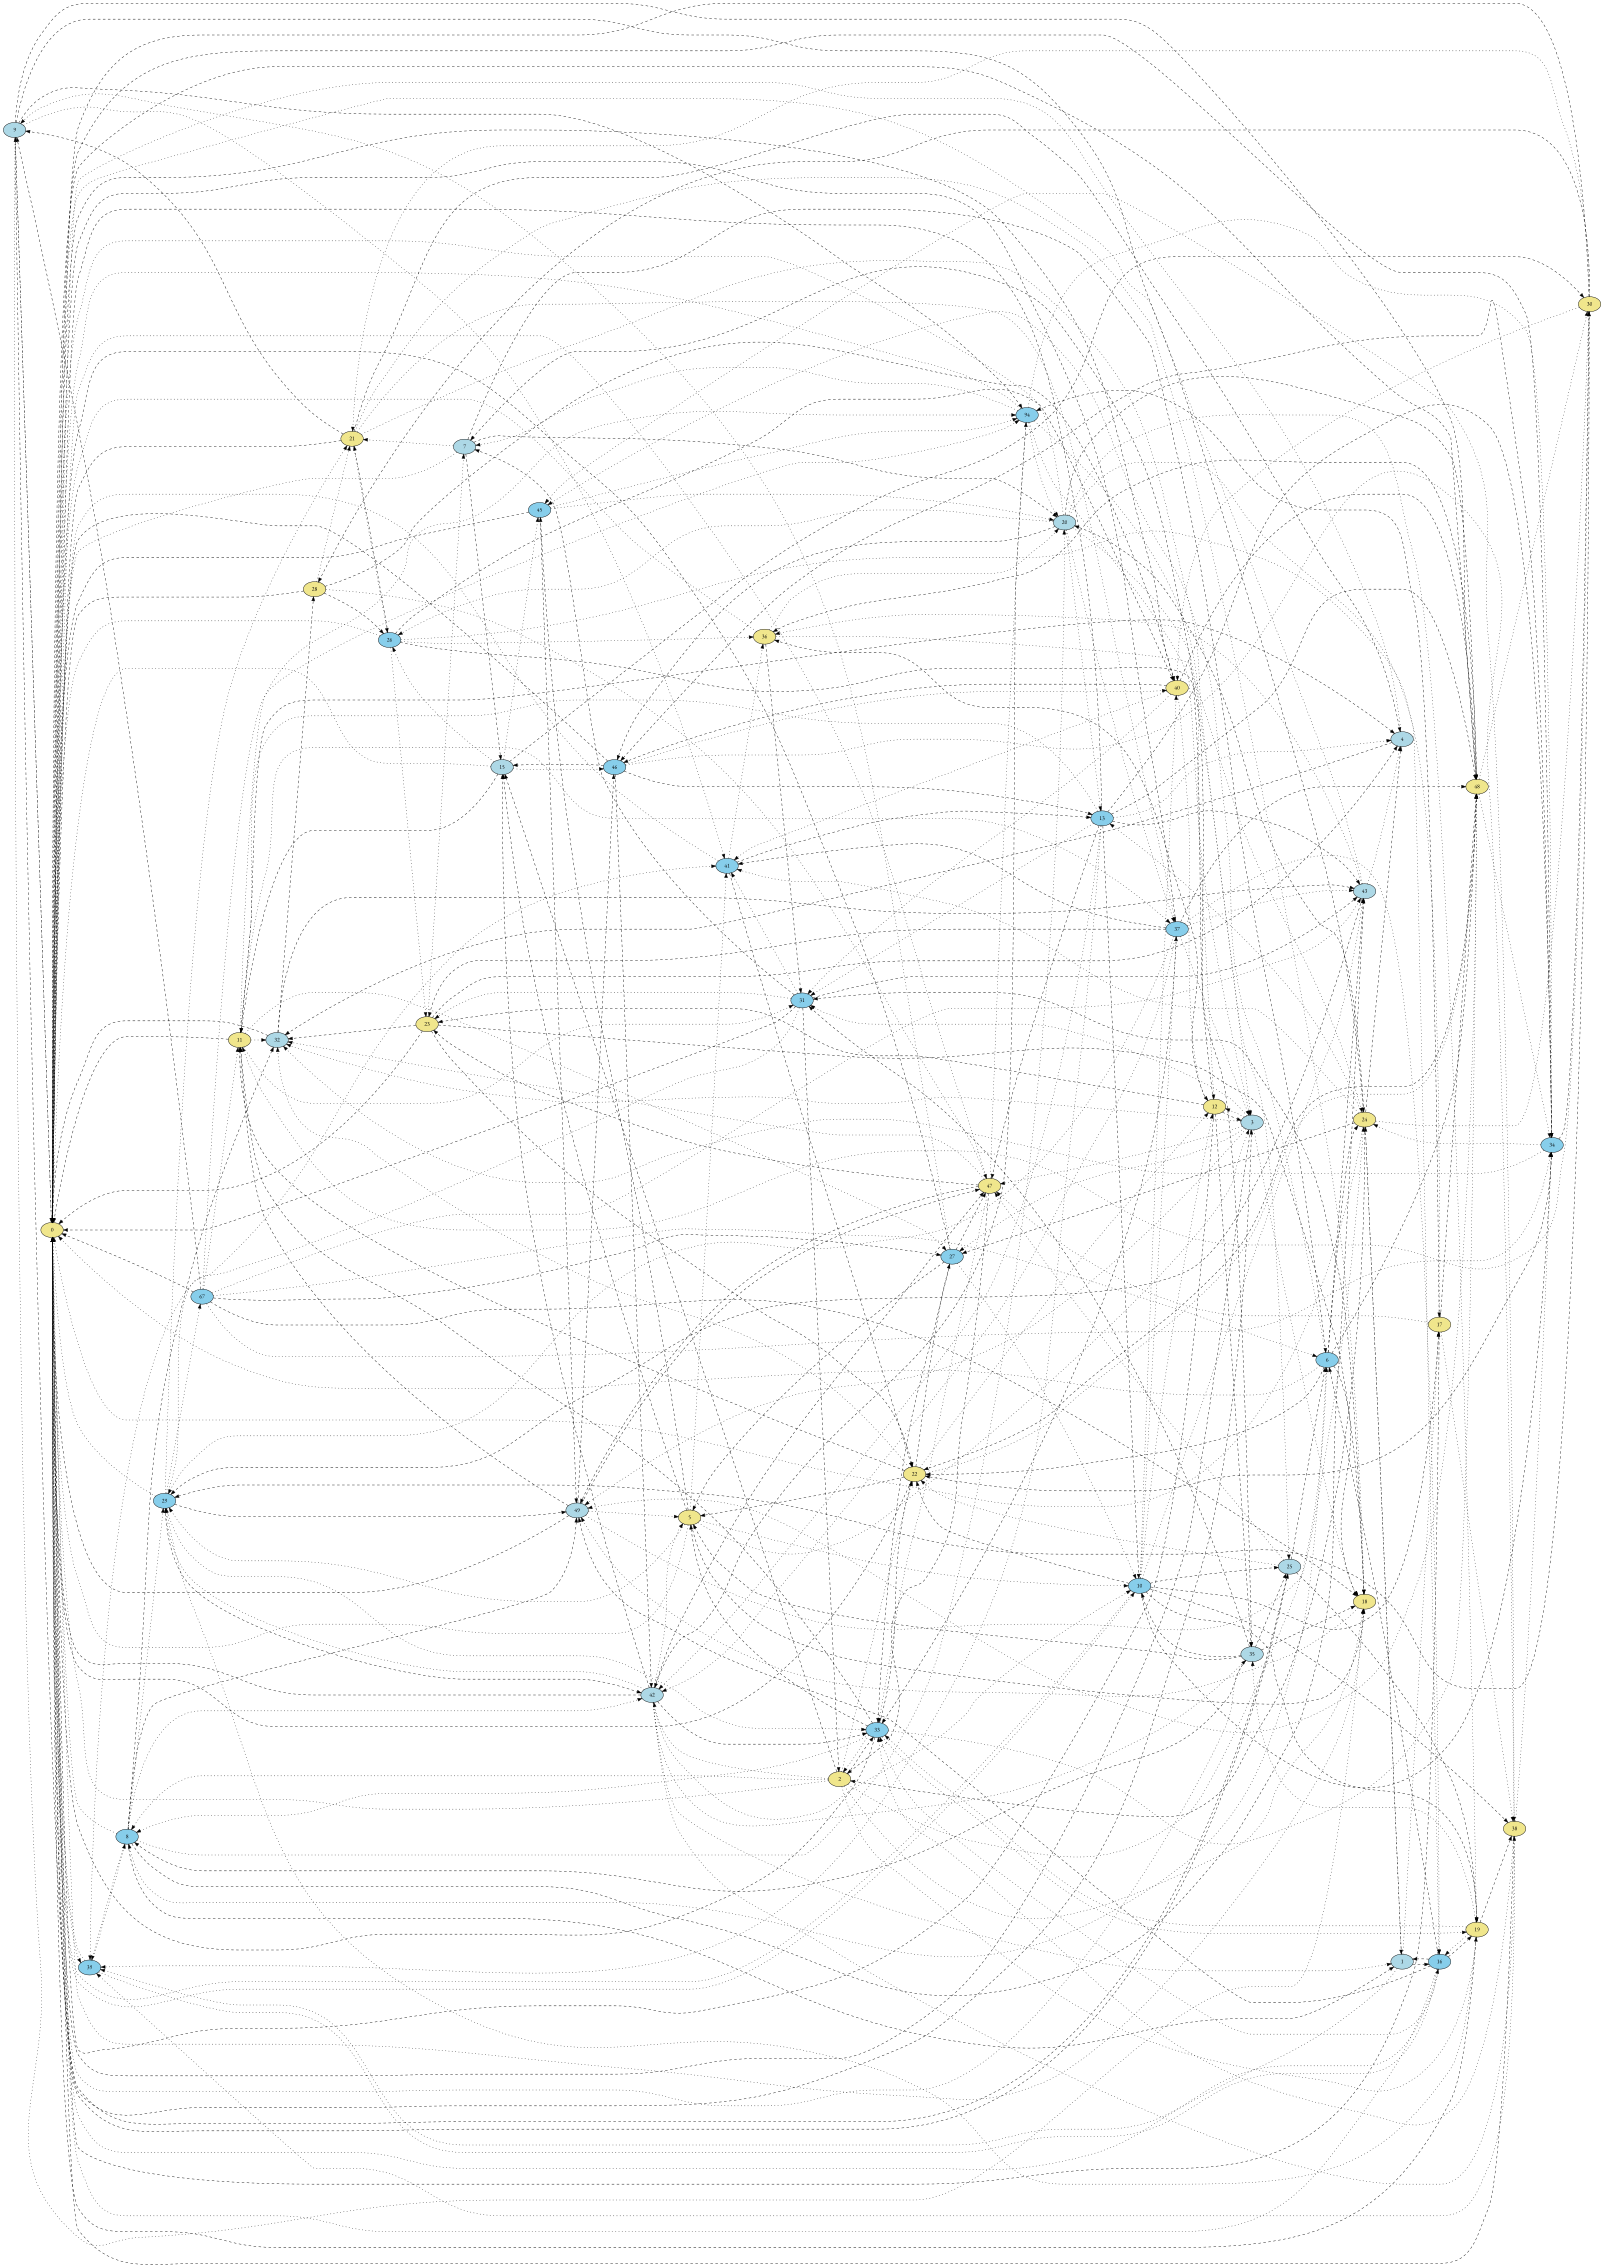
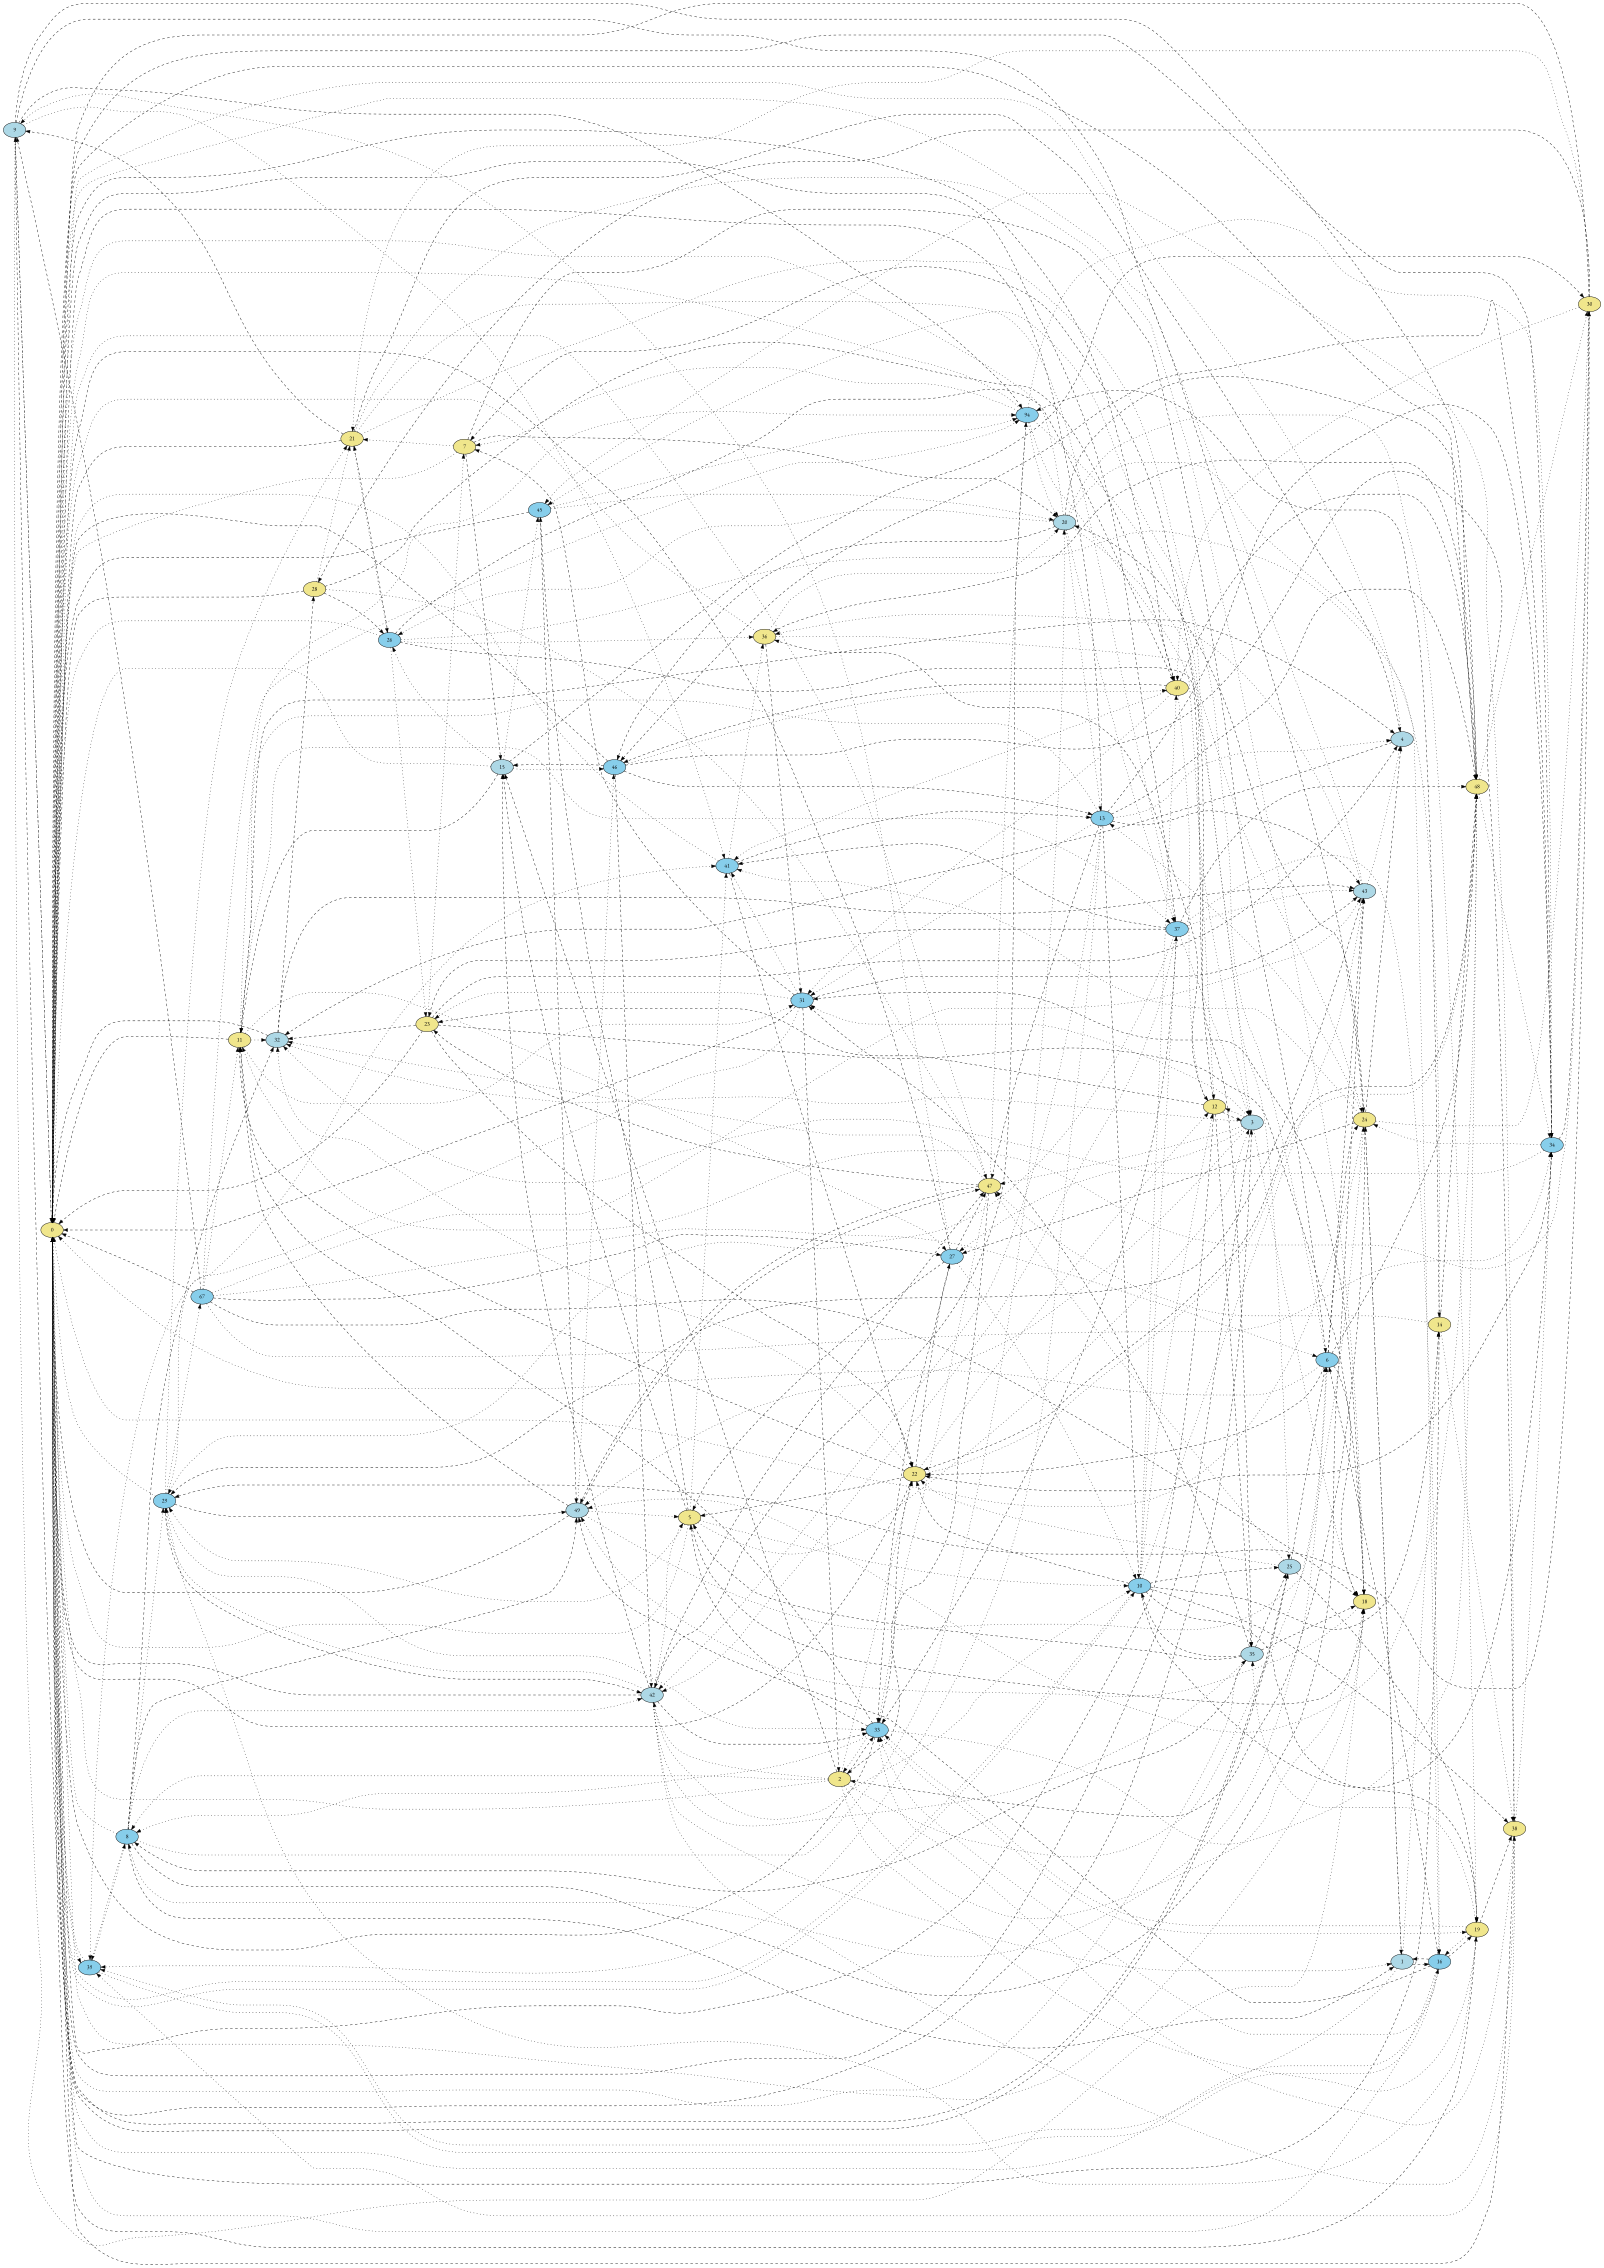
node "7": fillcolor lightblue -> khaki
edge "46" -> "38": style dotted -> dashed
edge "49" -> "46": style dashed -> dotted
node "17": label "17" -> "14"
